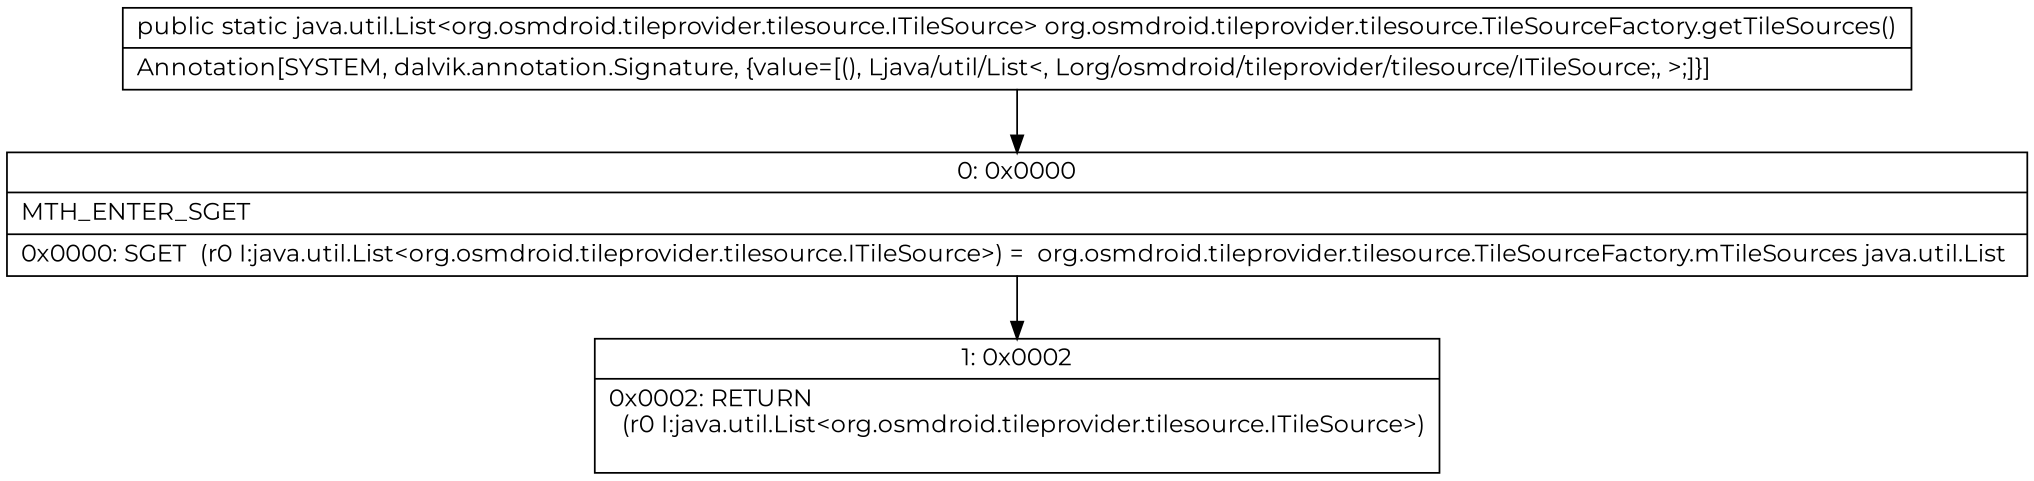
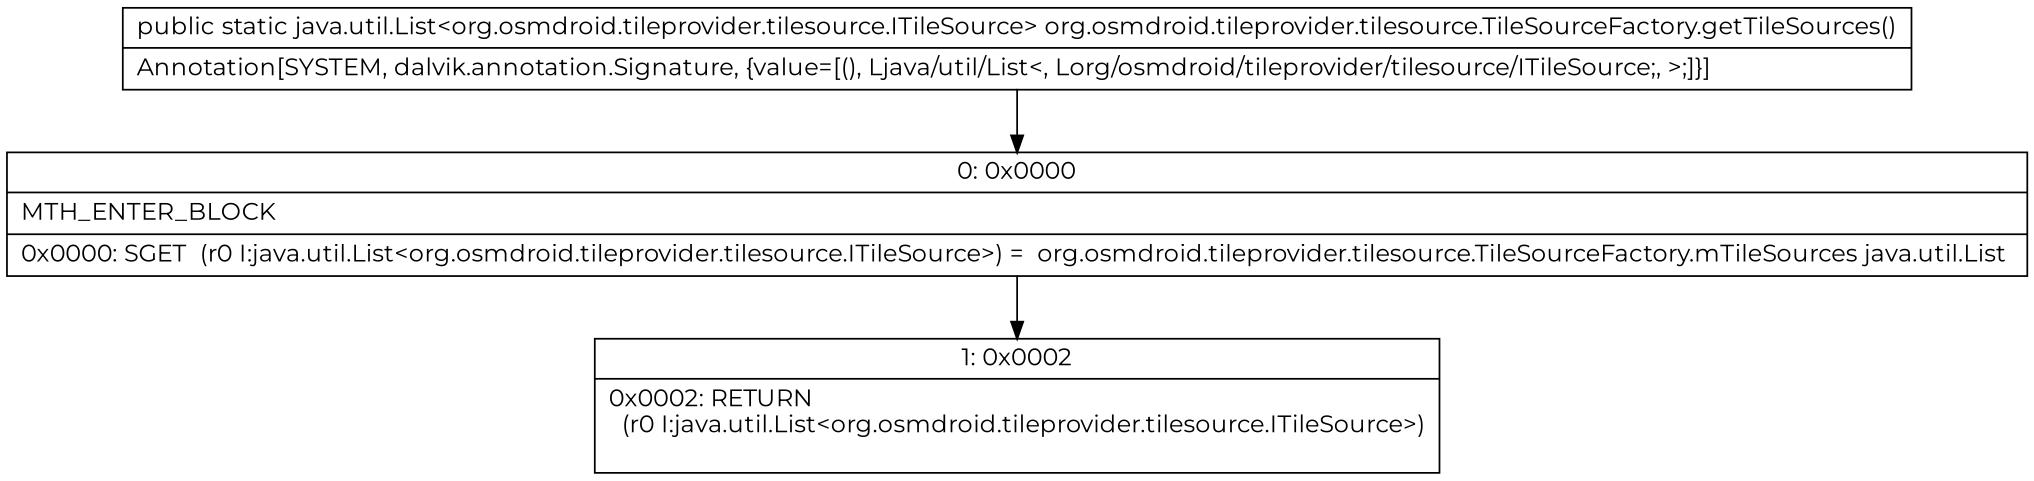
node "0: 0x0000": text "MTH_ENTER_SGET" -> "MTH_ENTER_BLOCK"
